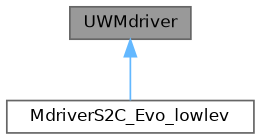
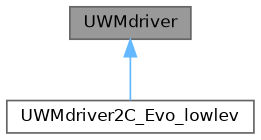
node "MdriverS2C_Evo_lowlev": label "MdriverS2C_Evo_lowlev" -> "UWMdriver2C_Evo_lowlev"
